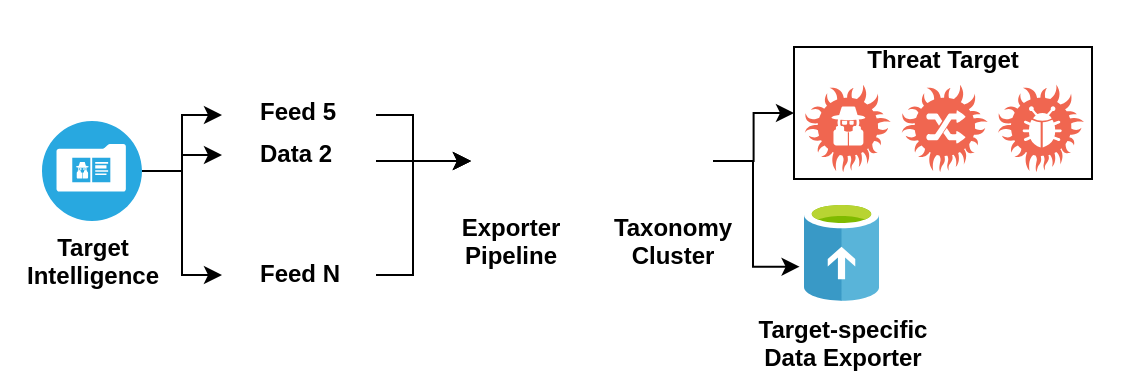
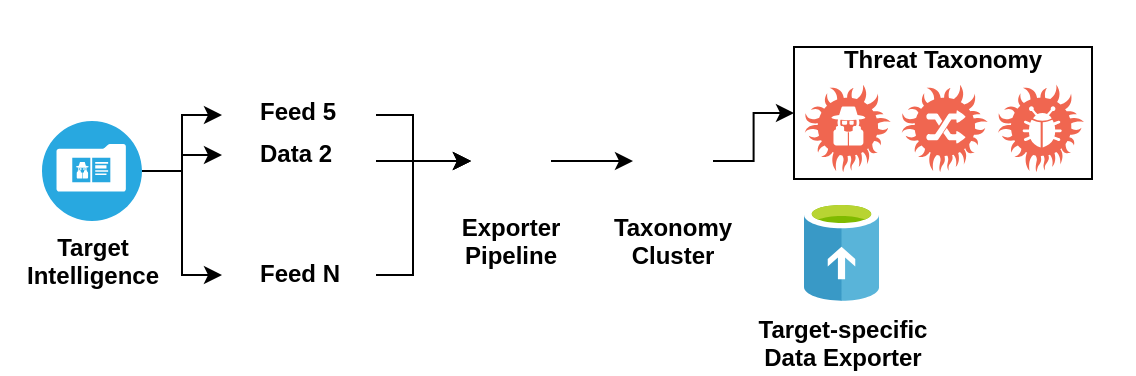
node "Threat Target": label "Threat Target" -> "Threat Taxonomy"
edge "Exporter Pipeline" -> "Taxonomy Cluster": added
edge "Taxonomy Cluster" -> "Target-specific Data Exporter": removed
